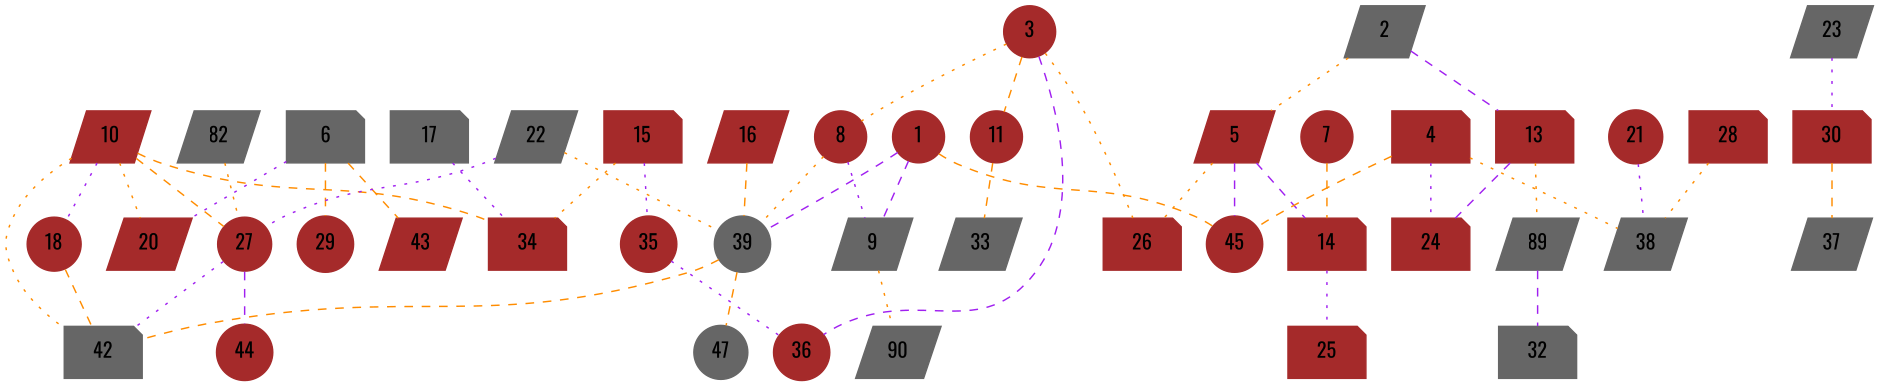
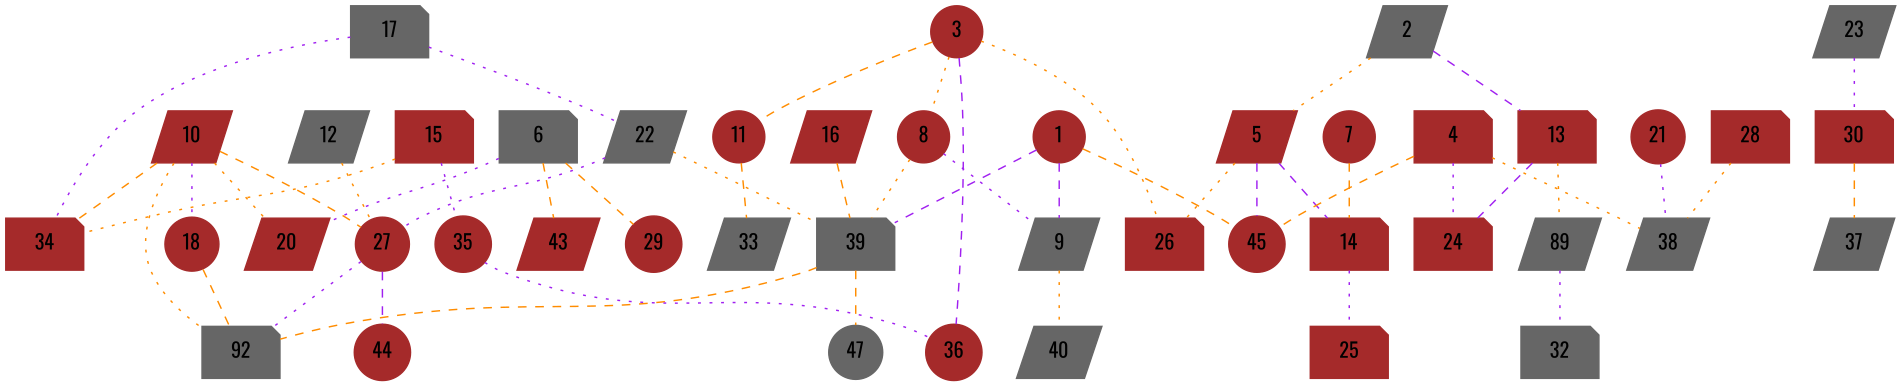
edge "17" -- "22": added
node "82": label "82" -> "12"
node "39": shape circle -> note
edge "89" -- "32": style dashed -> dotted
node "42": label "42" -> "92"
node "90": label "90" -> "40"
